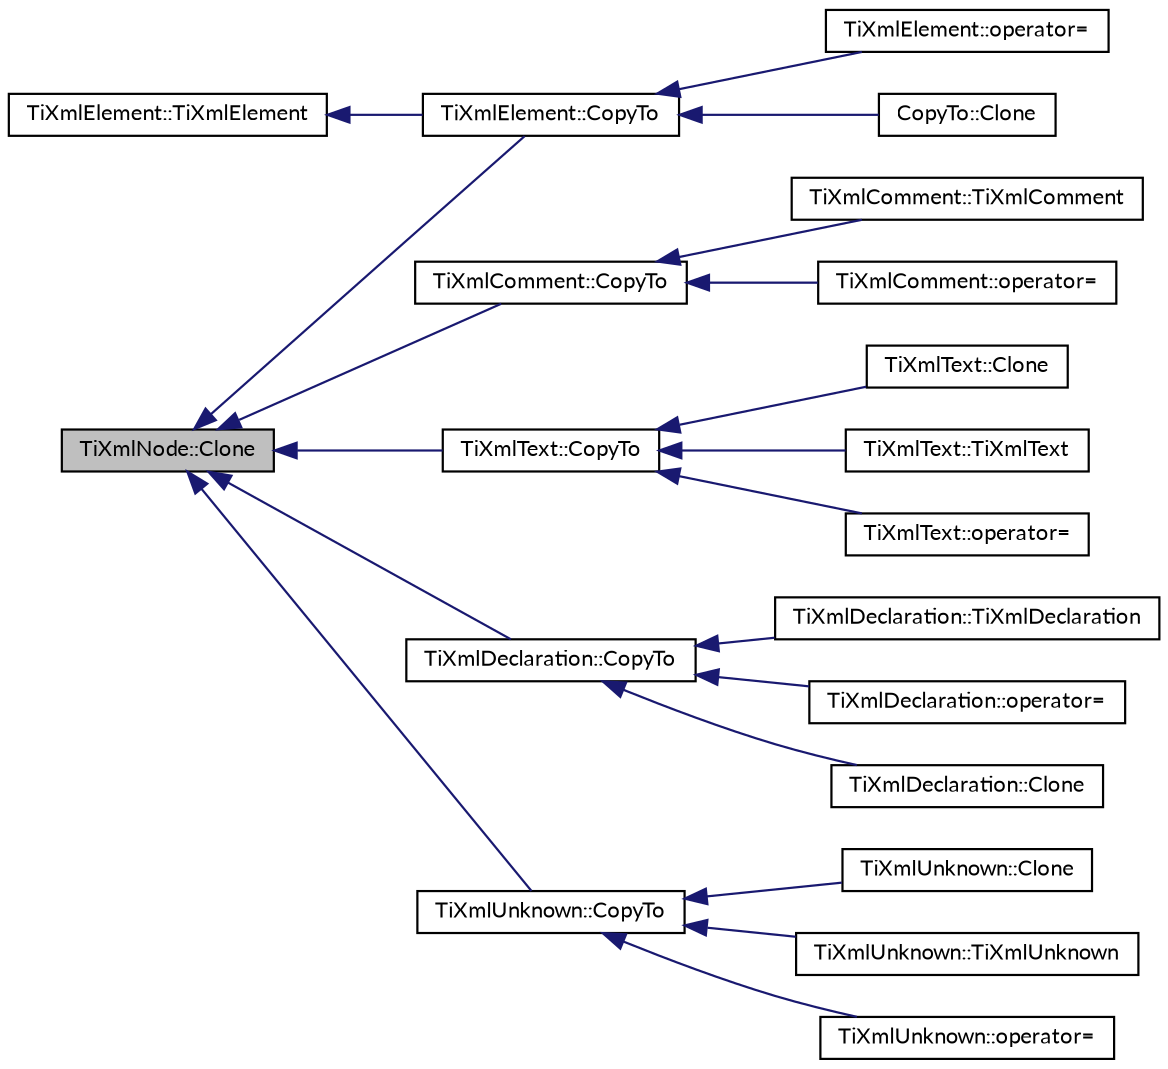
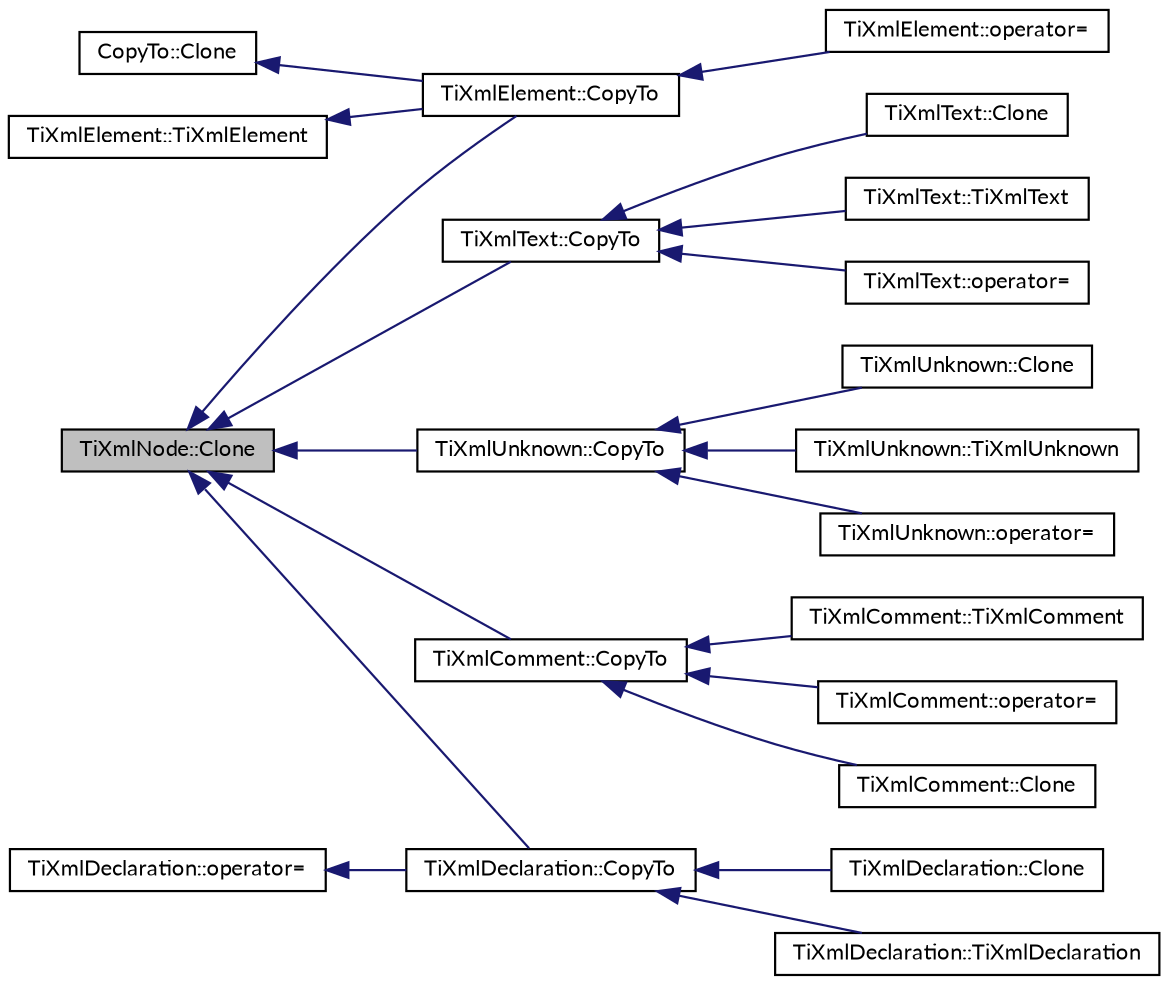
edge "CopyTo::Clone" -> "TiXmlElement::CopyTo": reversed
edge "TiXmlDeclaration::operator=" -> "TiXmlDeclaration::CopyTo": reversed
node "TiXmlComment::Clone": added
